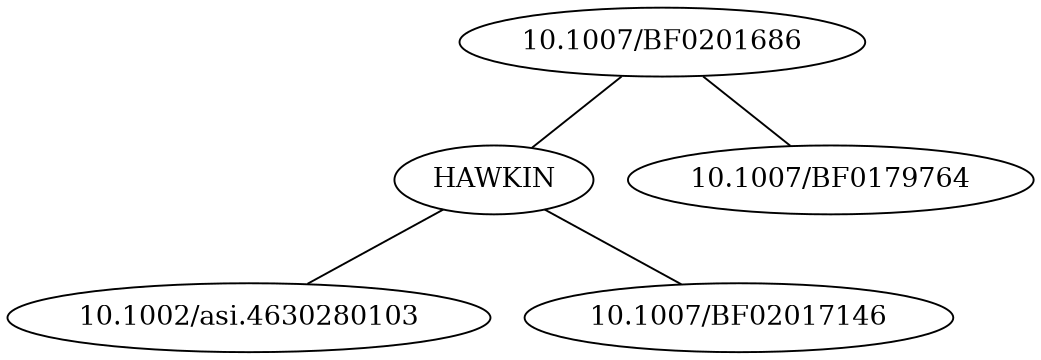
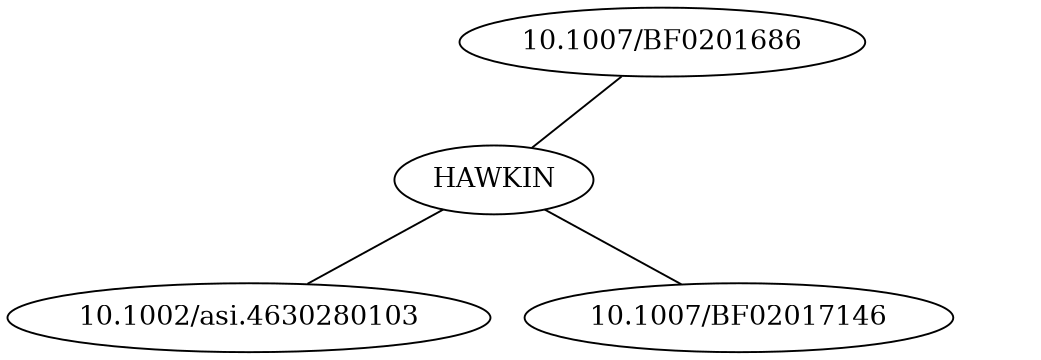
node "10.1007/BF0179764": removed
